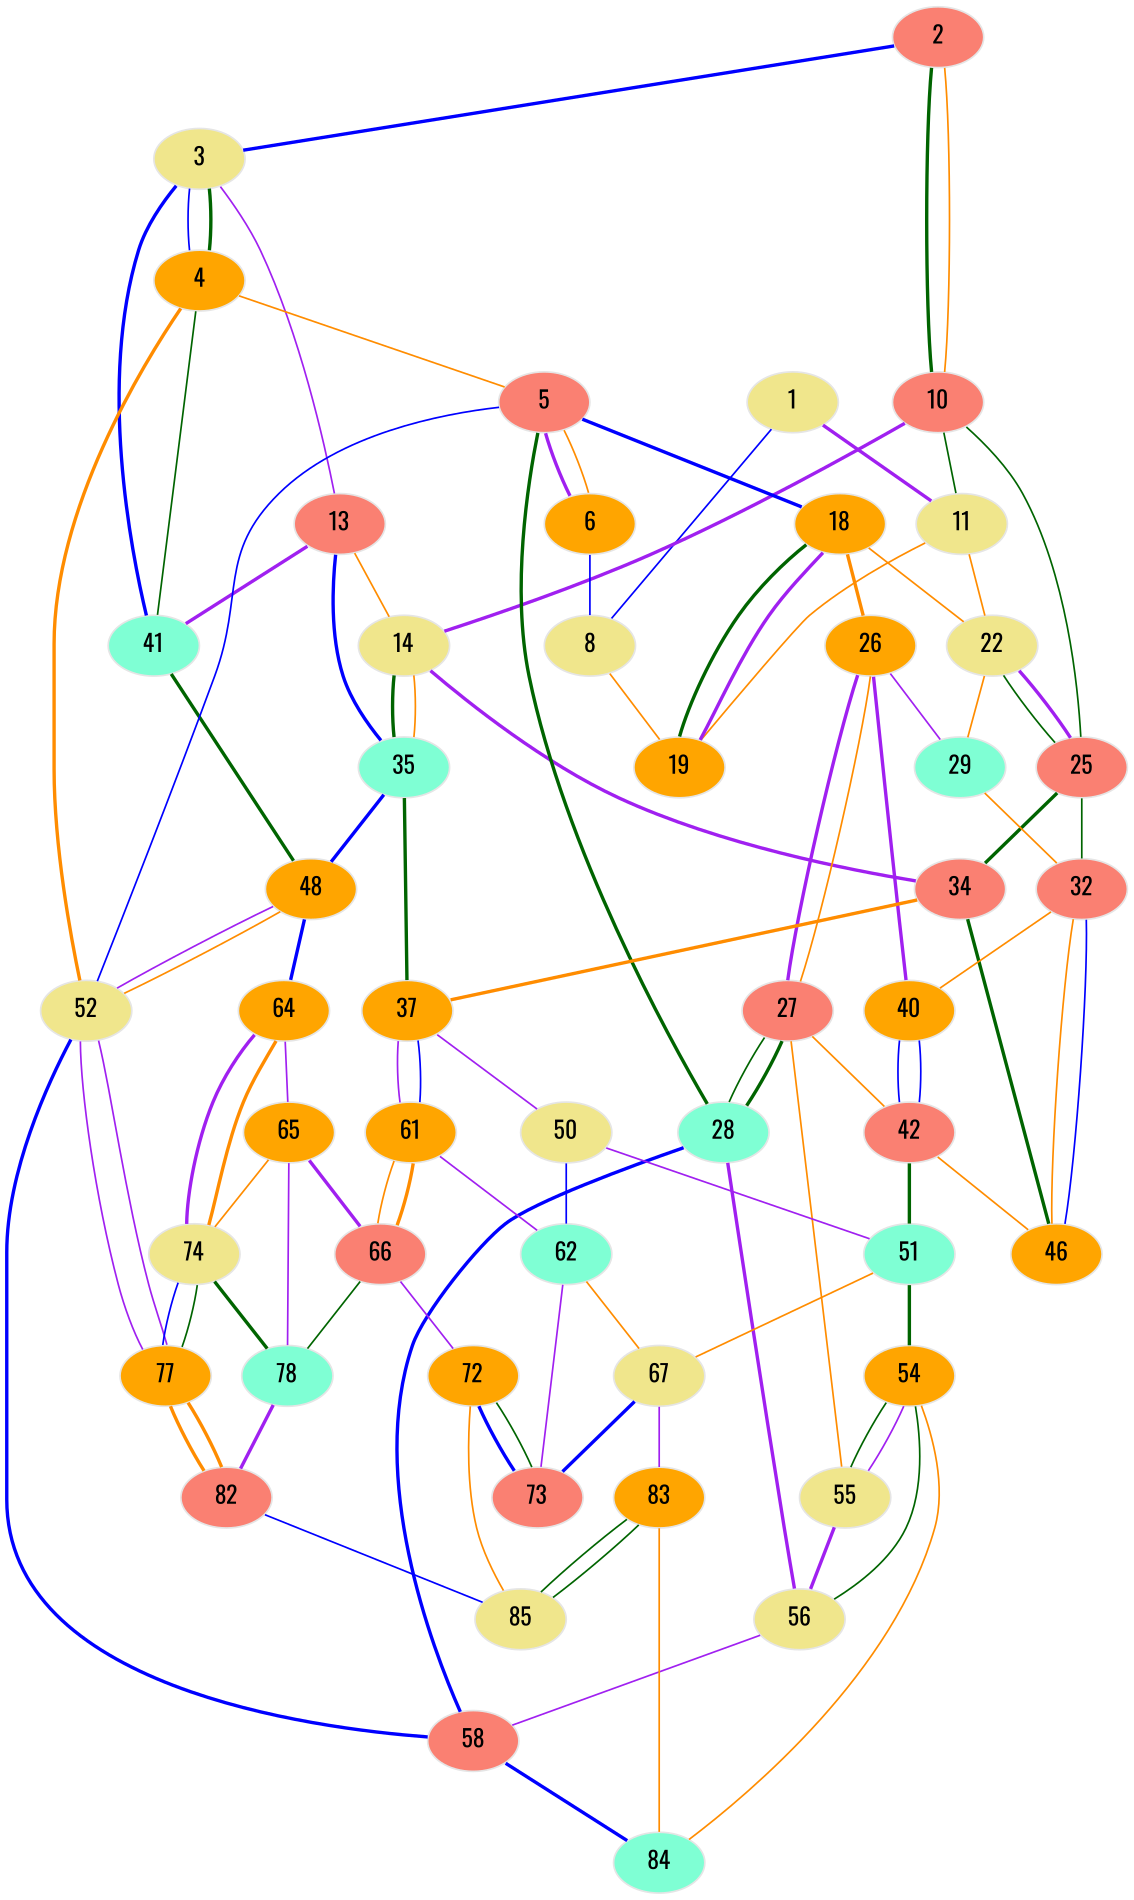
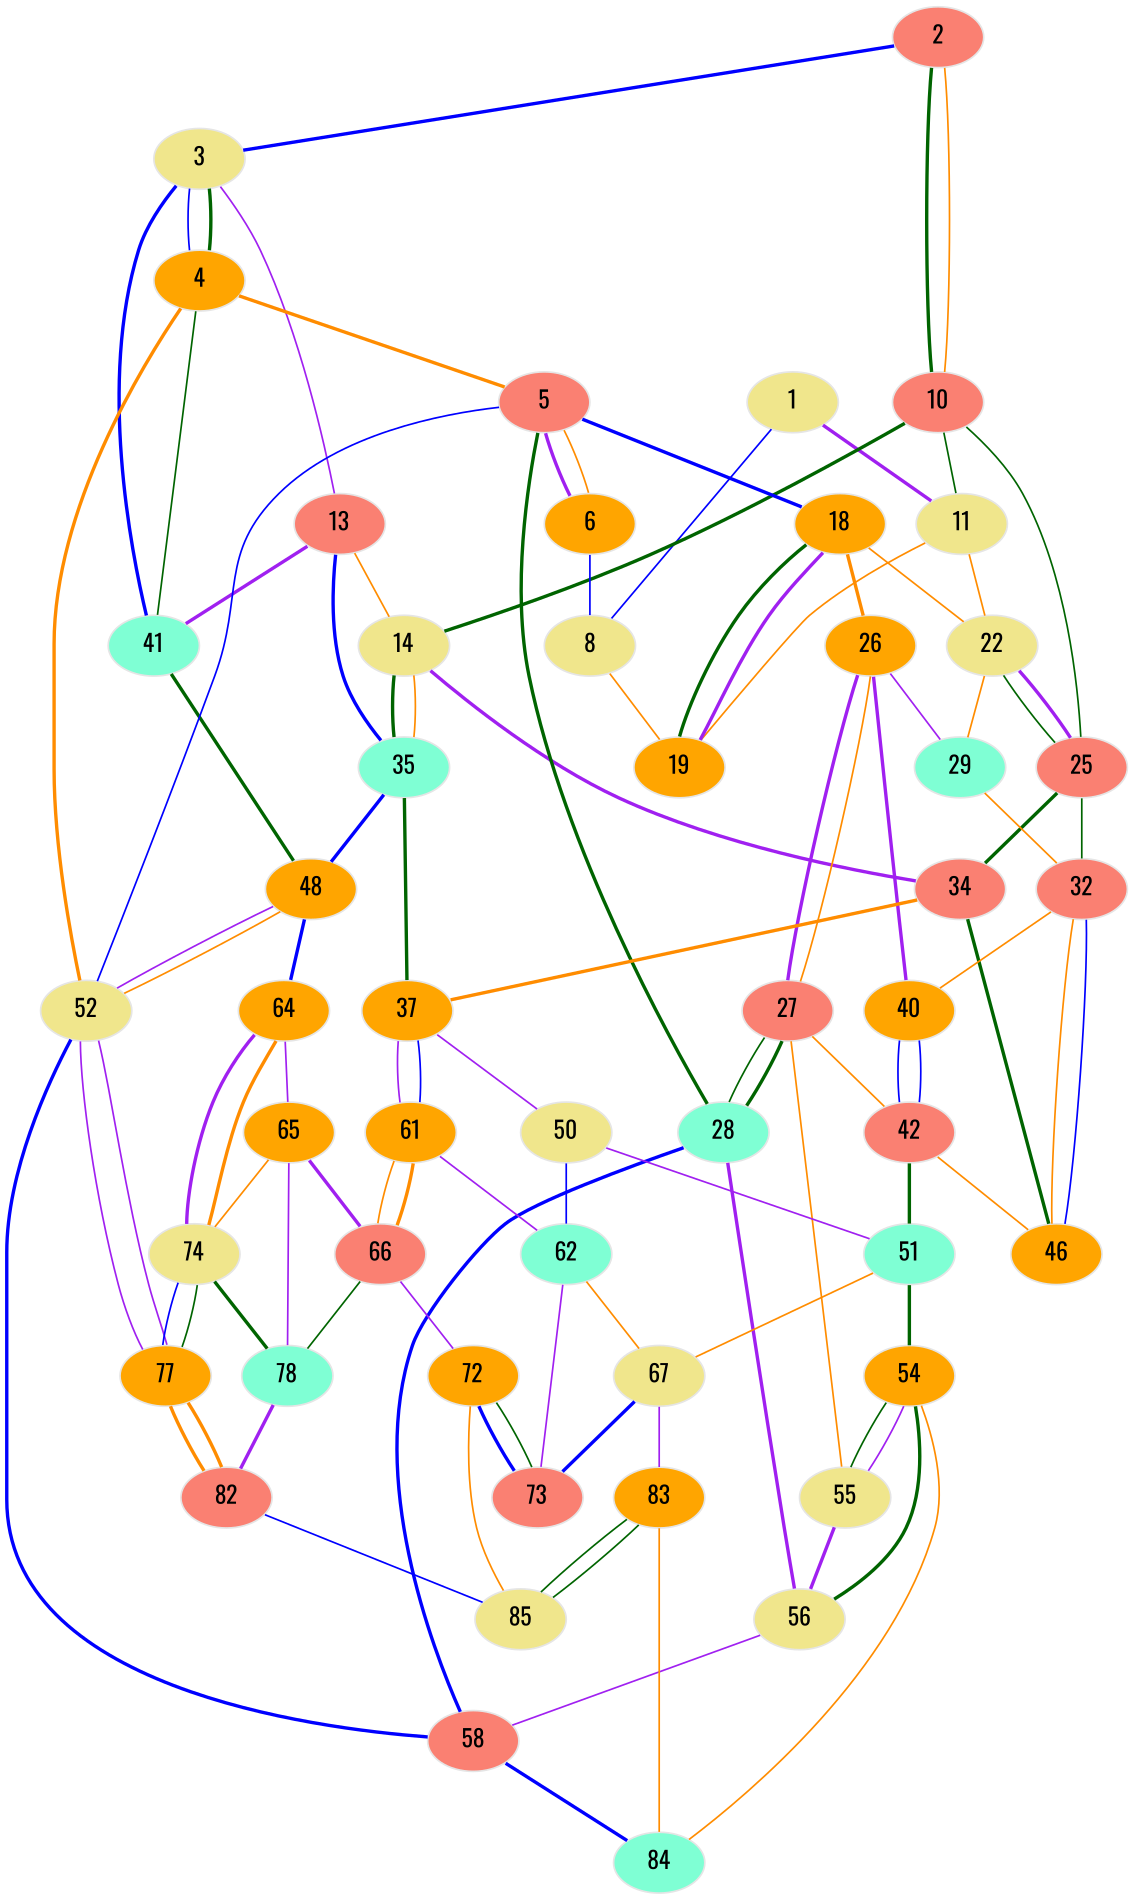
edge "4" -- "5": style solid -> bold
edge "10" -- "14": color purple -> darkgreen
edge "54" -- "56": style solid -> bold
